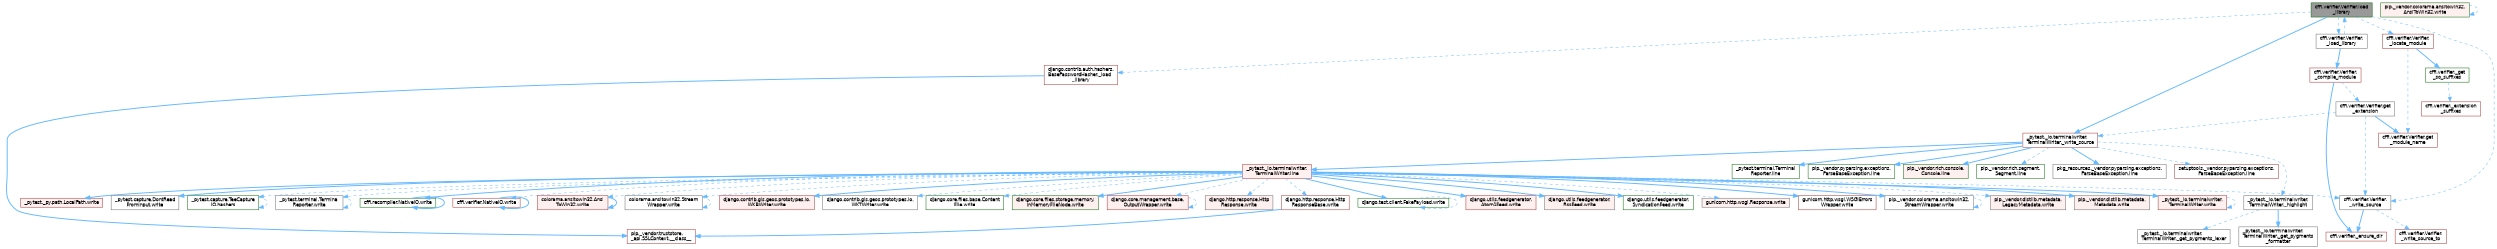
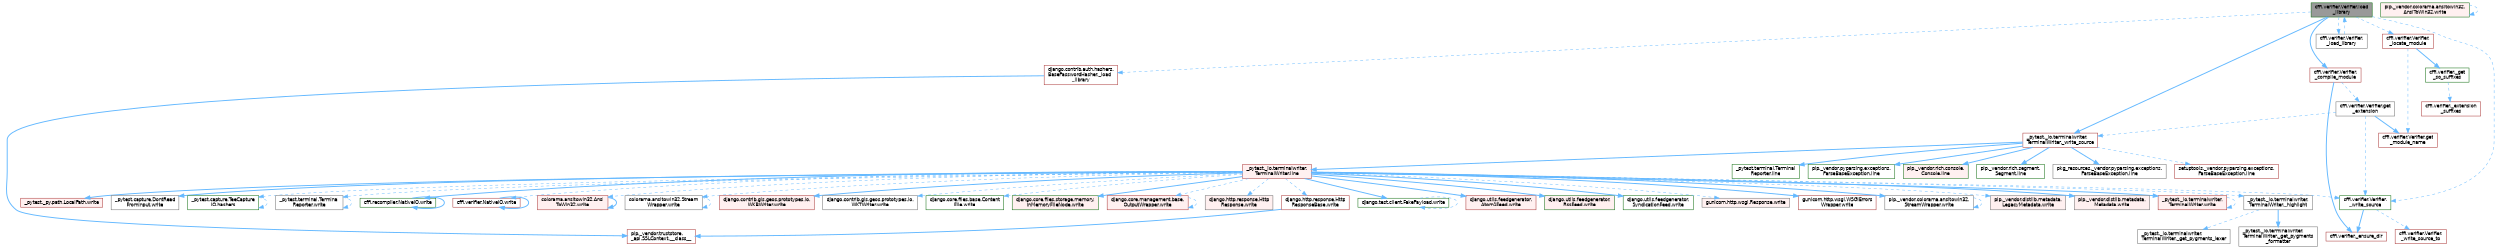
edge "cffi.verifier.Verifier. _load_library" -> "cffi.verifier.Verifier. _compile_module": now "cffi.verifier.Verifier.load _library" -> "cffi.verifier.Verifier. _compile_module"
edge "_pytest._io.terminalwriter. TerminalWriter._write_source" -> "_pytest._io.terminalwriter. TerminalWriter._highlight": now "_pytest._io.terminalwriter. TerminalWriter.line" -> "_pytest._io.terminalwriter. TerminalWriter._highlight"
edge "_pytest._io.terminalwriter. TerminalWriter._write_source" -> "pip._vendor.rich.segment. Segment.line": style dashed -> bold
node "django.utils.feedgenerator. RssFeed.write": color gray40 -> darkgreen
node "cffi.verifier.Verifier. _write_source": color gray40 -> darkgreen
